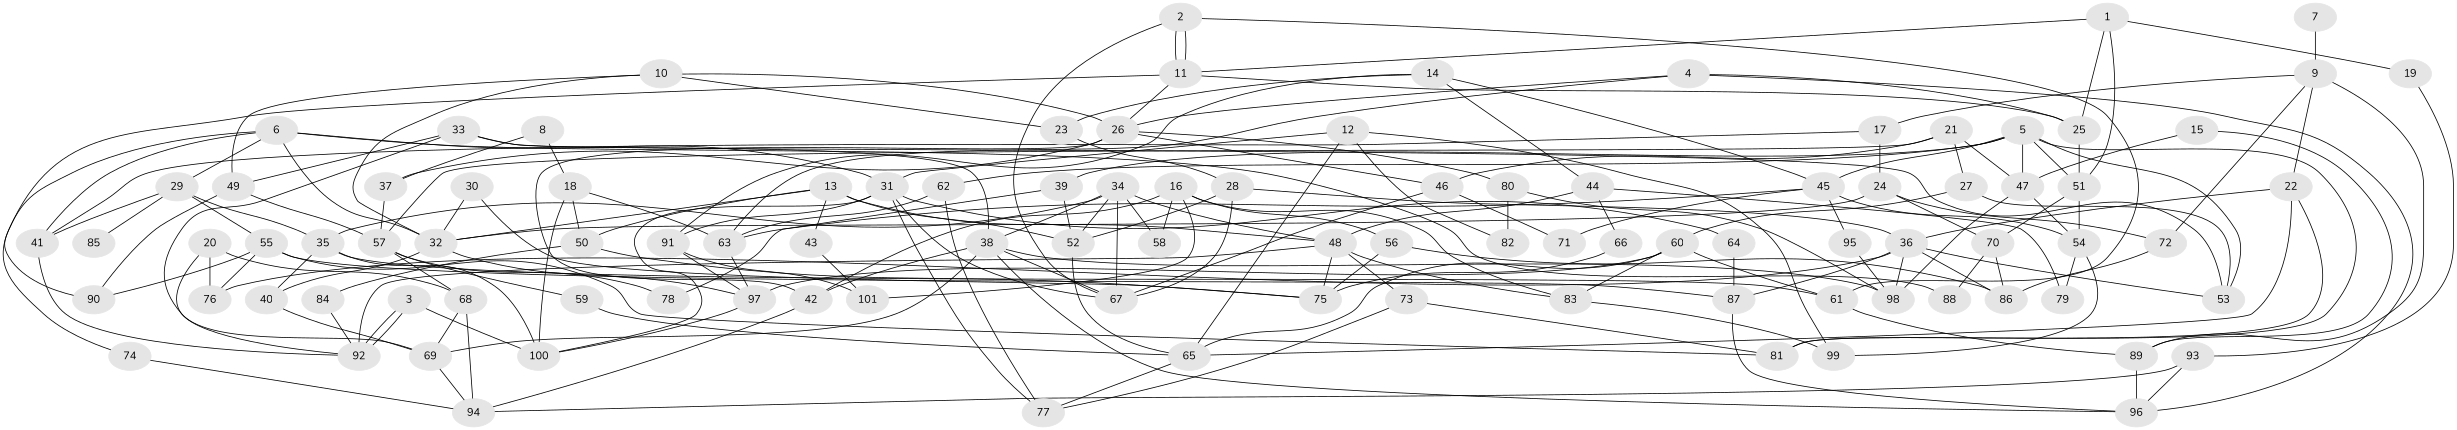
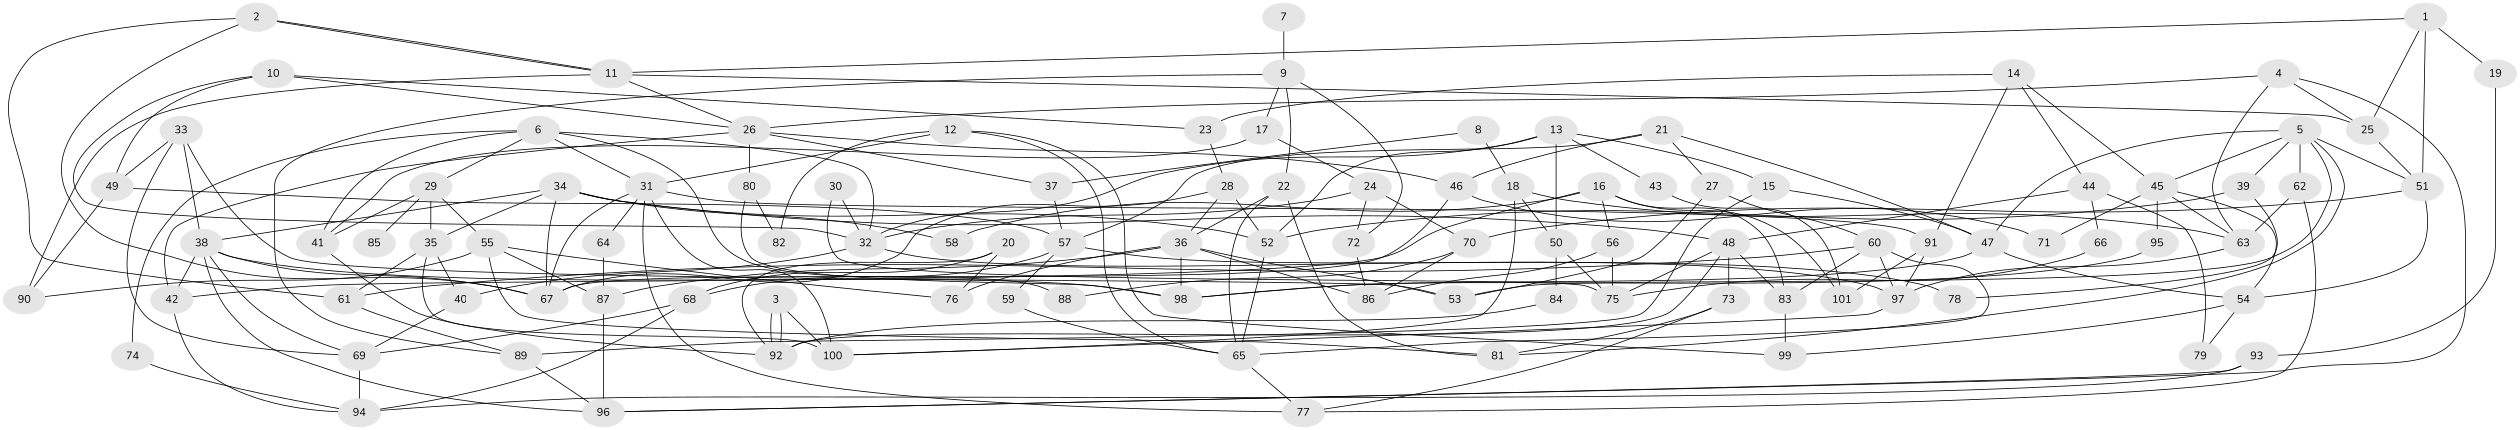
edge "13" -- "48": now "13" -- "15"
